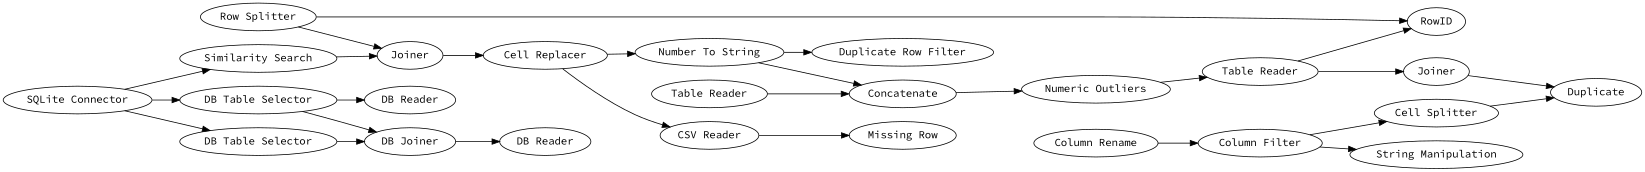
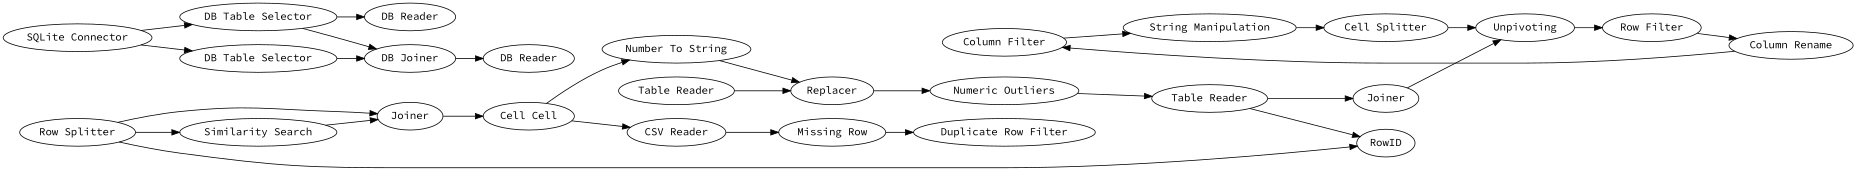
node "Row Filter": added
edge "Number To String" -> "Duplicate Row Filter": now "Missing Row" -> "Duplicate Row Filter"
node "Cell Replacer": label "Cell Replacer" -> "Cell Cell"
edge "SQLite Connector" -> "Similarity Search": now "Row Splitter" -> "Similarity Search"
node "Duplicate": label "Duplicate" -> "Unpivoting"
node "Concatenate": label "Concatenate" -> "Replacer"
edge "Column Filter" -> "Cell Splitter": now "String Manipulation" -> "Cell Splitter"
